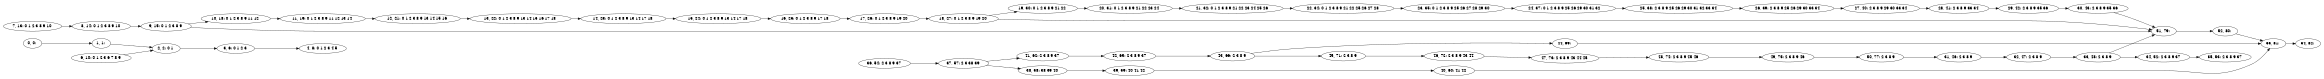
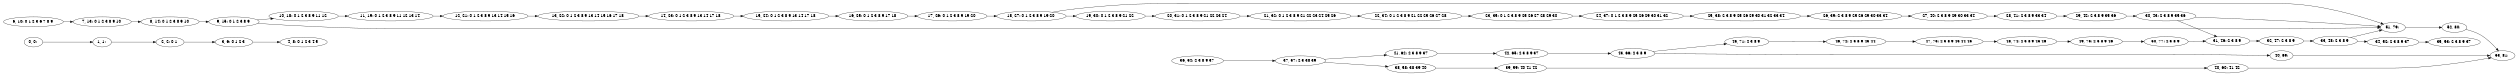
edge "30, 43: 2 3 8 9 35 36" -> "31, 46: 2 3 8 9": added
node "44, 69:": label "44, 69:" -> "40, 69:"
node "54, 82:": removed
edge "6, 10: 0 1 2 3 6 7 8 9" -> "2, 2: 0 1": now "6, 10: 0 1 2 3 6 7 8 9" -> "7, 13: 0 1 2 3 8 9 10"
